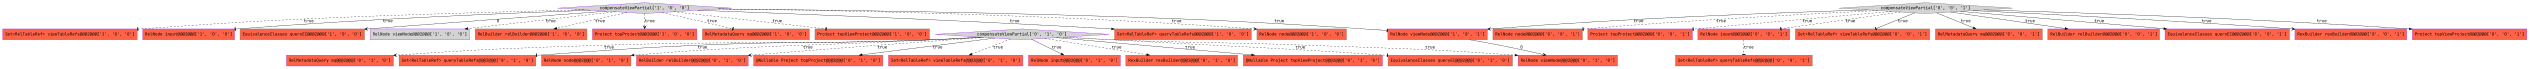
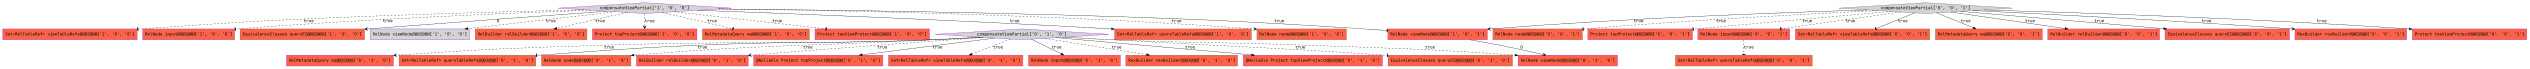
edge "compensateViewPartial['1', '0', '0']" -> "RelNode input@@@2@@@['1', '0', '0']": style solid -> dashed
node "Project topViewProject@@@2@@@['1', '0', '0']": color gray40 -> purple
